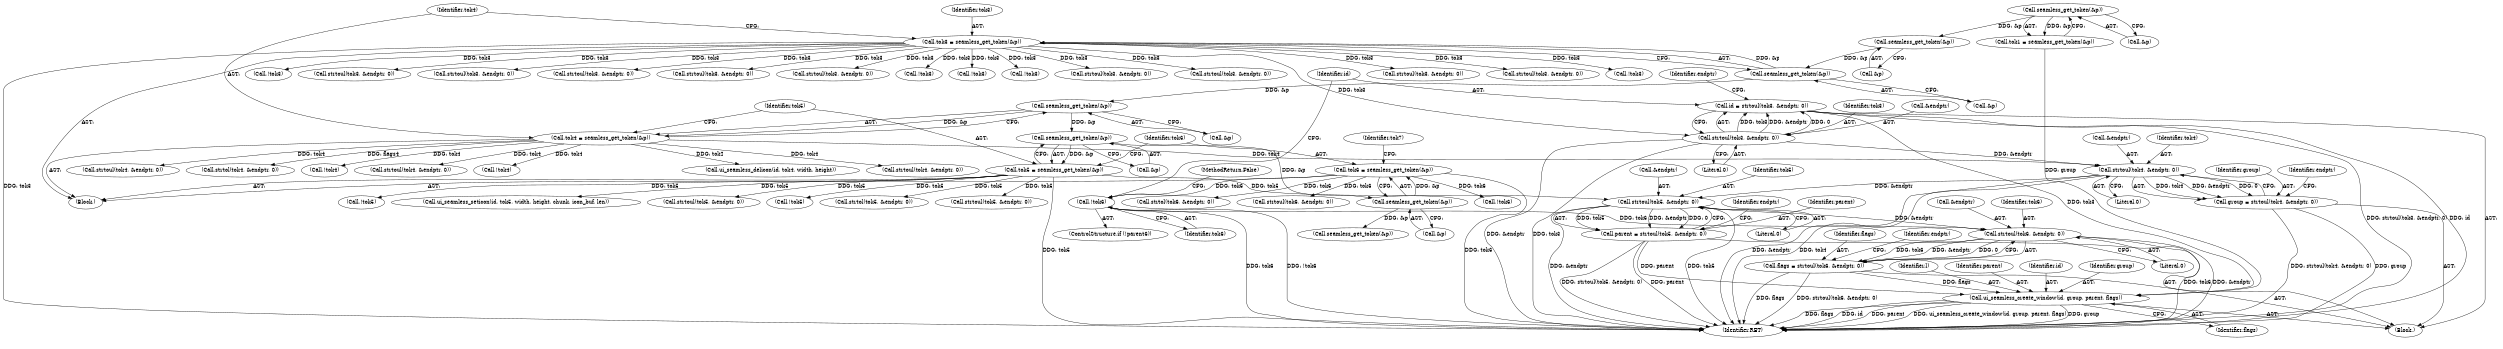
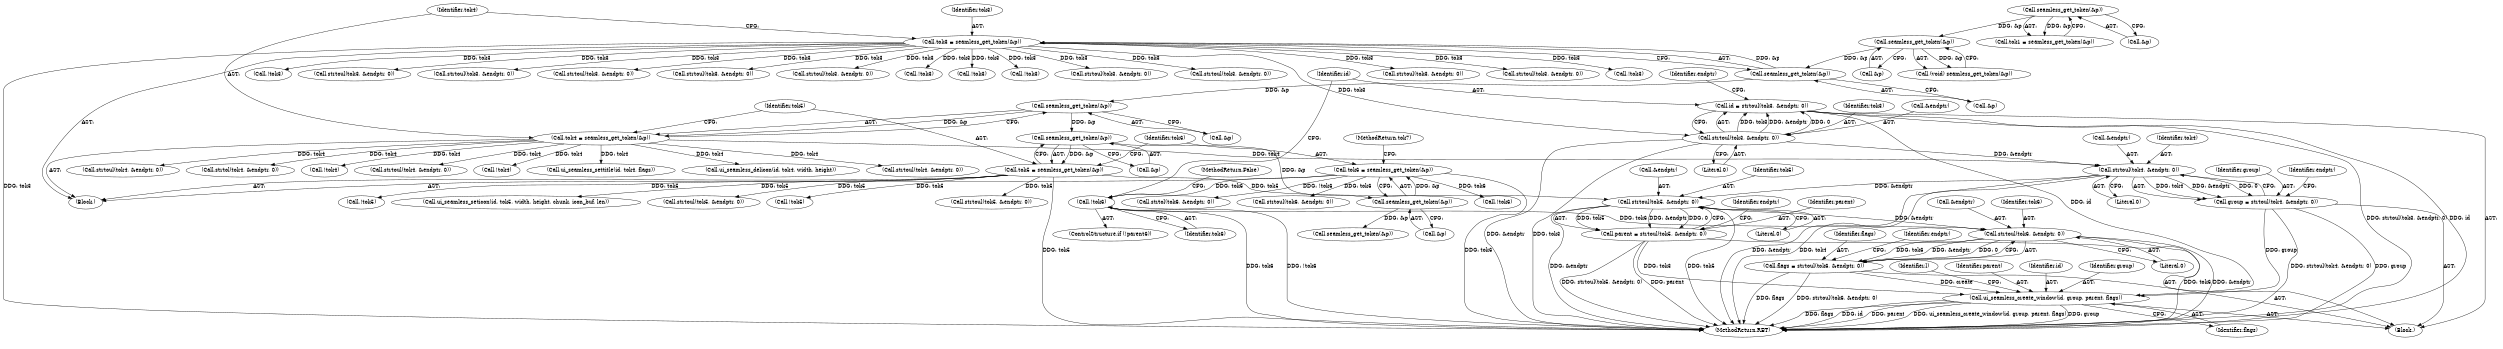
node "(Call,(void) seamless_get_token(&p))": added
node "(Identifier,tok7)": label "(Identifier,tok7)" -> "(MethodReturn,tok7)"
edge "(Call,tok4 = seamless_get_token(&p))" -> "(Call,strtol(tok4, &endptr, 0))": label "DDG: flags4" -> "DDG: tok4"
edge "(Call,tok4 = seamless_get_token(&p))" -> "(Call,ui_seamless_delicon(id, tok4, width, height))": label "DDG: tok2" -> "DDG: tok4"
node "(Call,ui_seamless_settitle(id, tok4, flags))": added
edge "(Call,tok6 = seamless_get_token(&p))" -> "(Call,strtol(tok6, &endptr, 0))": label "DDG: tok6" -> "DDG: !tok6"
node "(Call,strtol(tok5, &endptr, 0))": removed
edge "(Call,id = strtoul(tok3, &endptr, 0))" -> "(Call,ui_seamless_create_window(id, group, parent, flags))": label "DDG: tok3" -> "DDG: id"
edge "(Call,tok1 = seamless_get_token(&p))" -> "(Call,ui_seamless_create_window(id, group, parent, flags))": now "(Call,group = strtoul(tok4, &endptr, 0))" -> "(Call,ui_seamless_create_window(id, group, parent, flags))"
edge "(Call,parent = strtoul(tok5, &endptr, 0))" -> "(Call,ui_seamless_create_window(id, group, parent, flags))": label "DDG: parent" -> "DDG: tok3"
edge "(Call,flags = strtoul(tok6, &endptr, 0))" -> "(Call,ui_seamless_create_window(id, group, parent, flags))": label "DDG: flags" -> "DDG: create"
edge "(Identifier,l)" -> "(Call,ui_seamless_create_window(id, group, parent, flags))": label "AST: " -> "CFG: "
node "(Identifier,RET)": label "(Identifier,RET)" -> "(MethodReturn,RET)"
